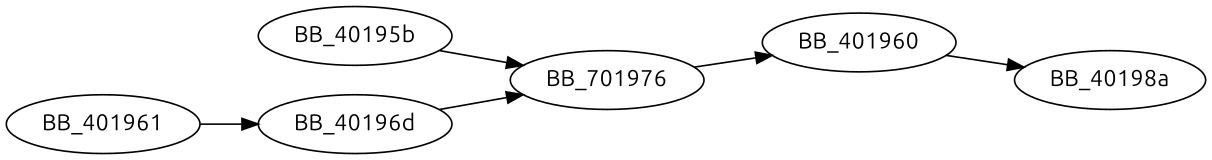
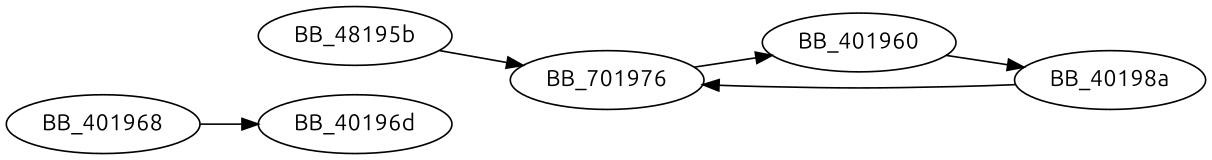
node "BB_40195b": label "BB_40195b" -> "BB_48195b"
edge "BB_40196d" -> "BB_701976": now "BB_40198a" -> "BB_701976"
node "BB_401961": label "BB_401961" -> "BB_401968"
